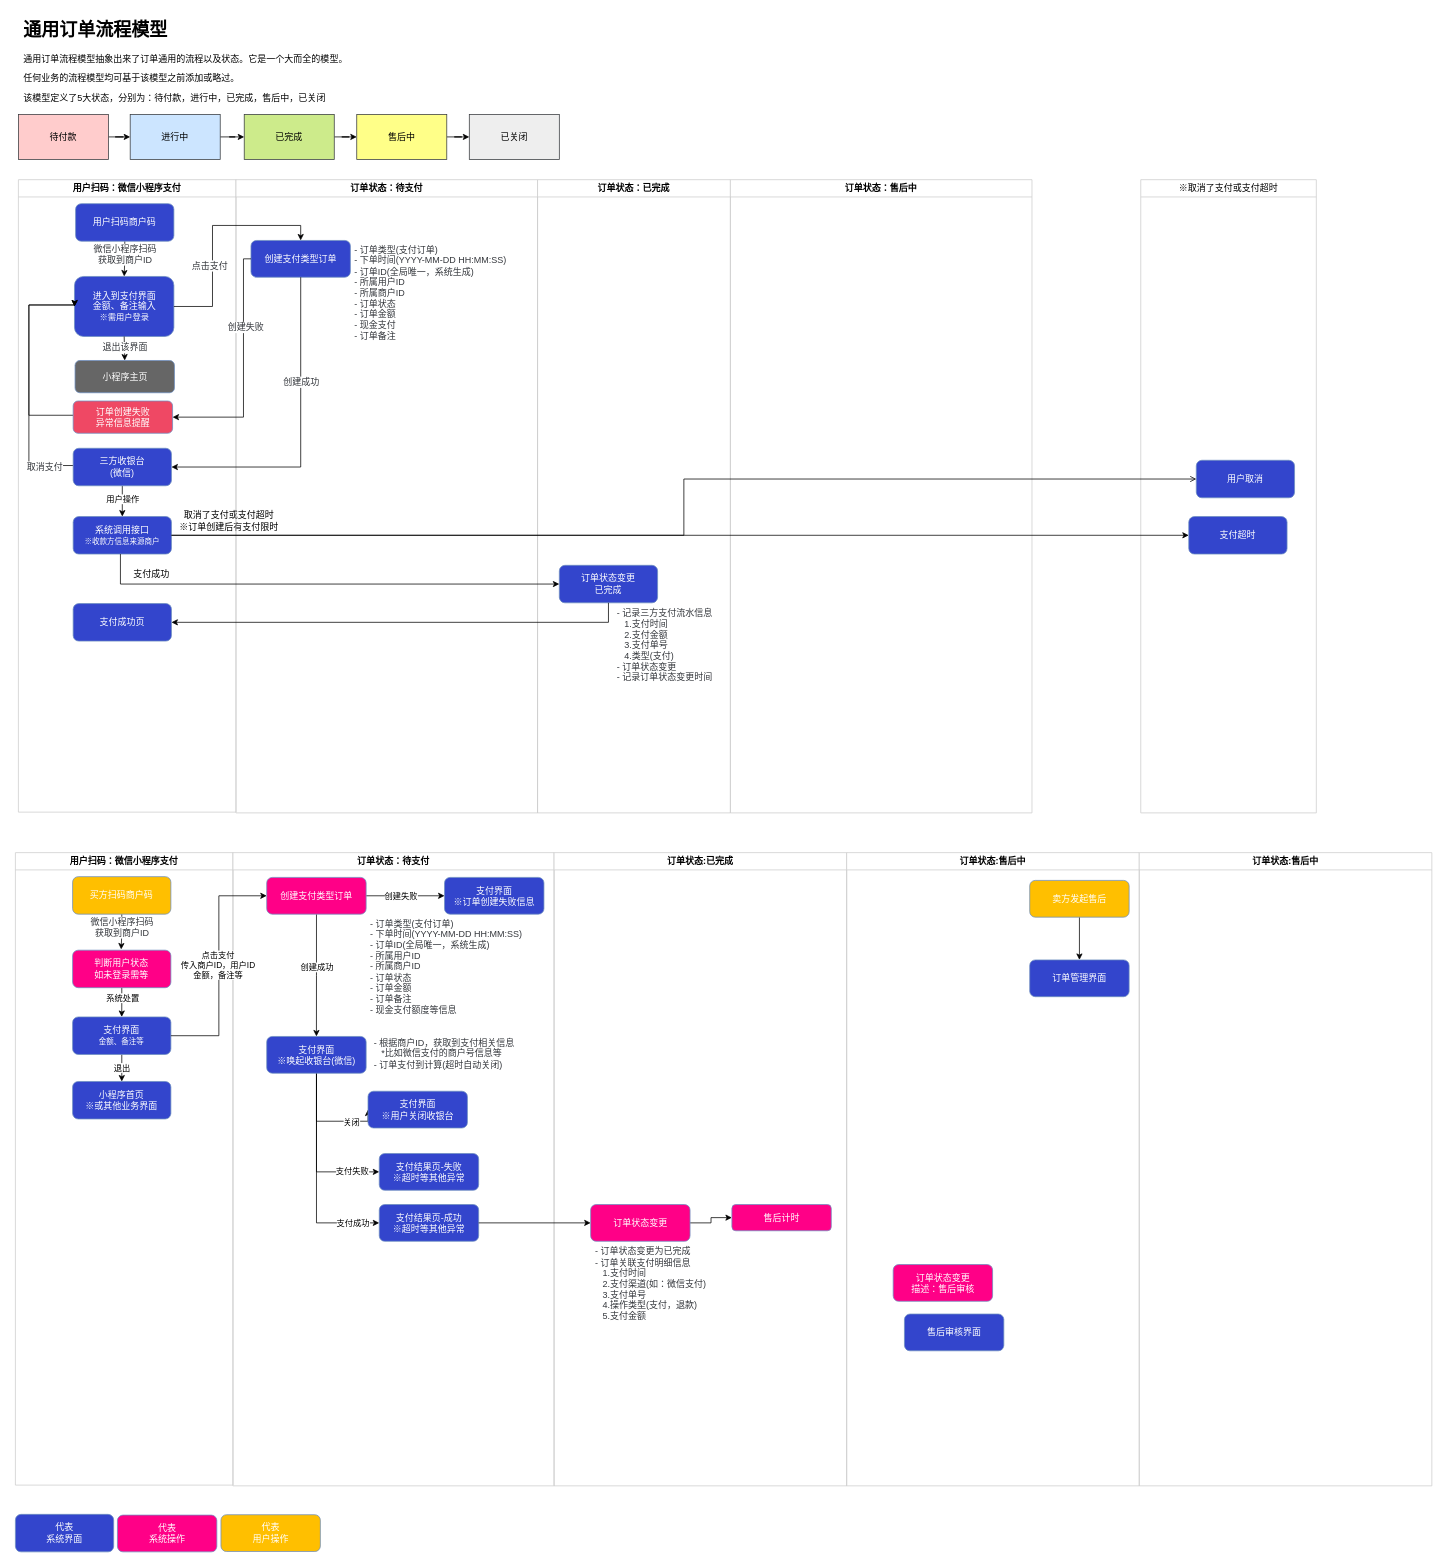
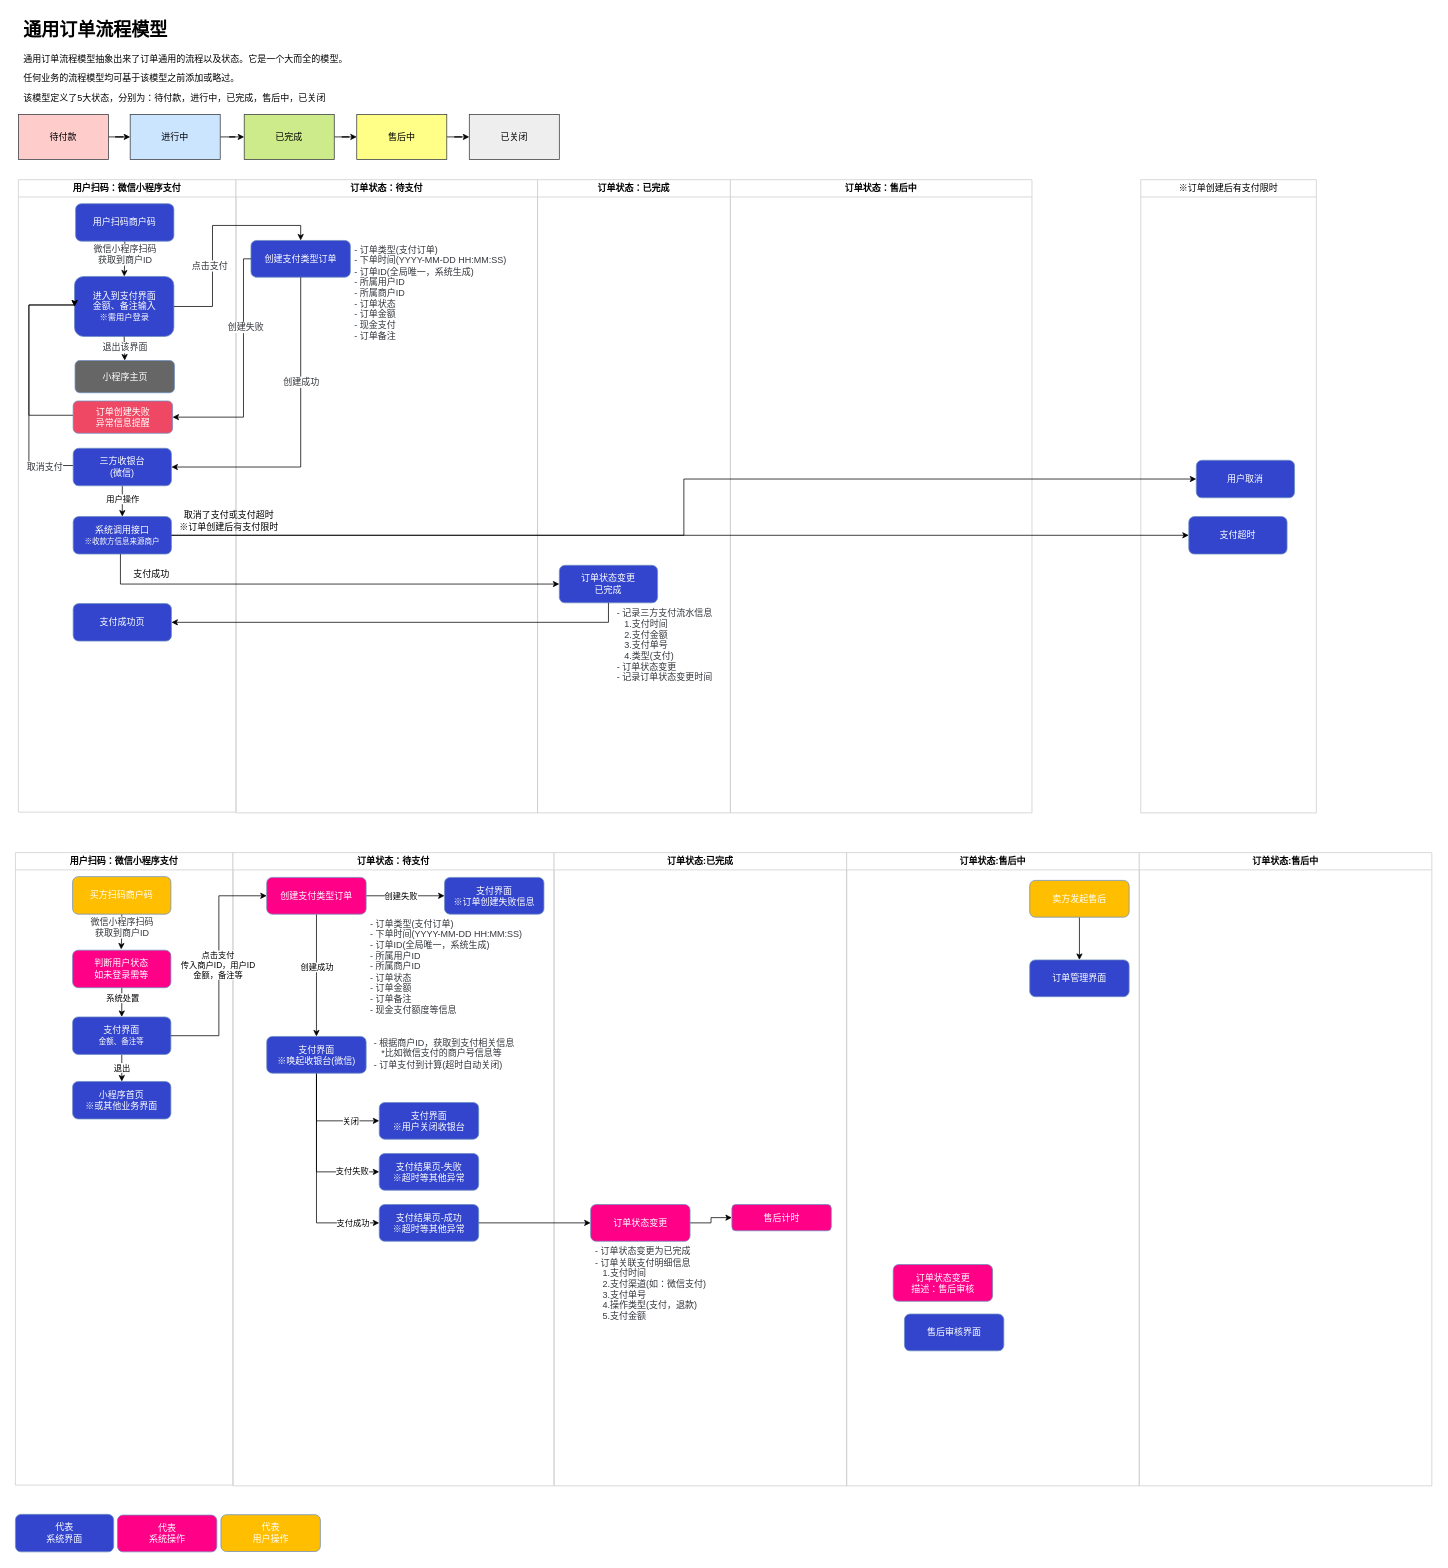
node "※取消了支付或支付超时": label "※取消了支付或支付超时" -> "※订单创建后有支付限时"
edge "系统调用接口 ※收款方信息来源商户" -> "用户取消": arrowhead open -> classic
node "支付界面 ※用户关闭收银台": moved (418, 1109) -> (429, 1121)
